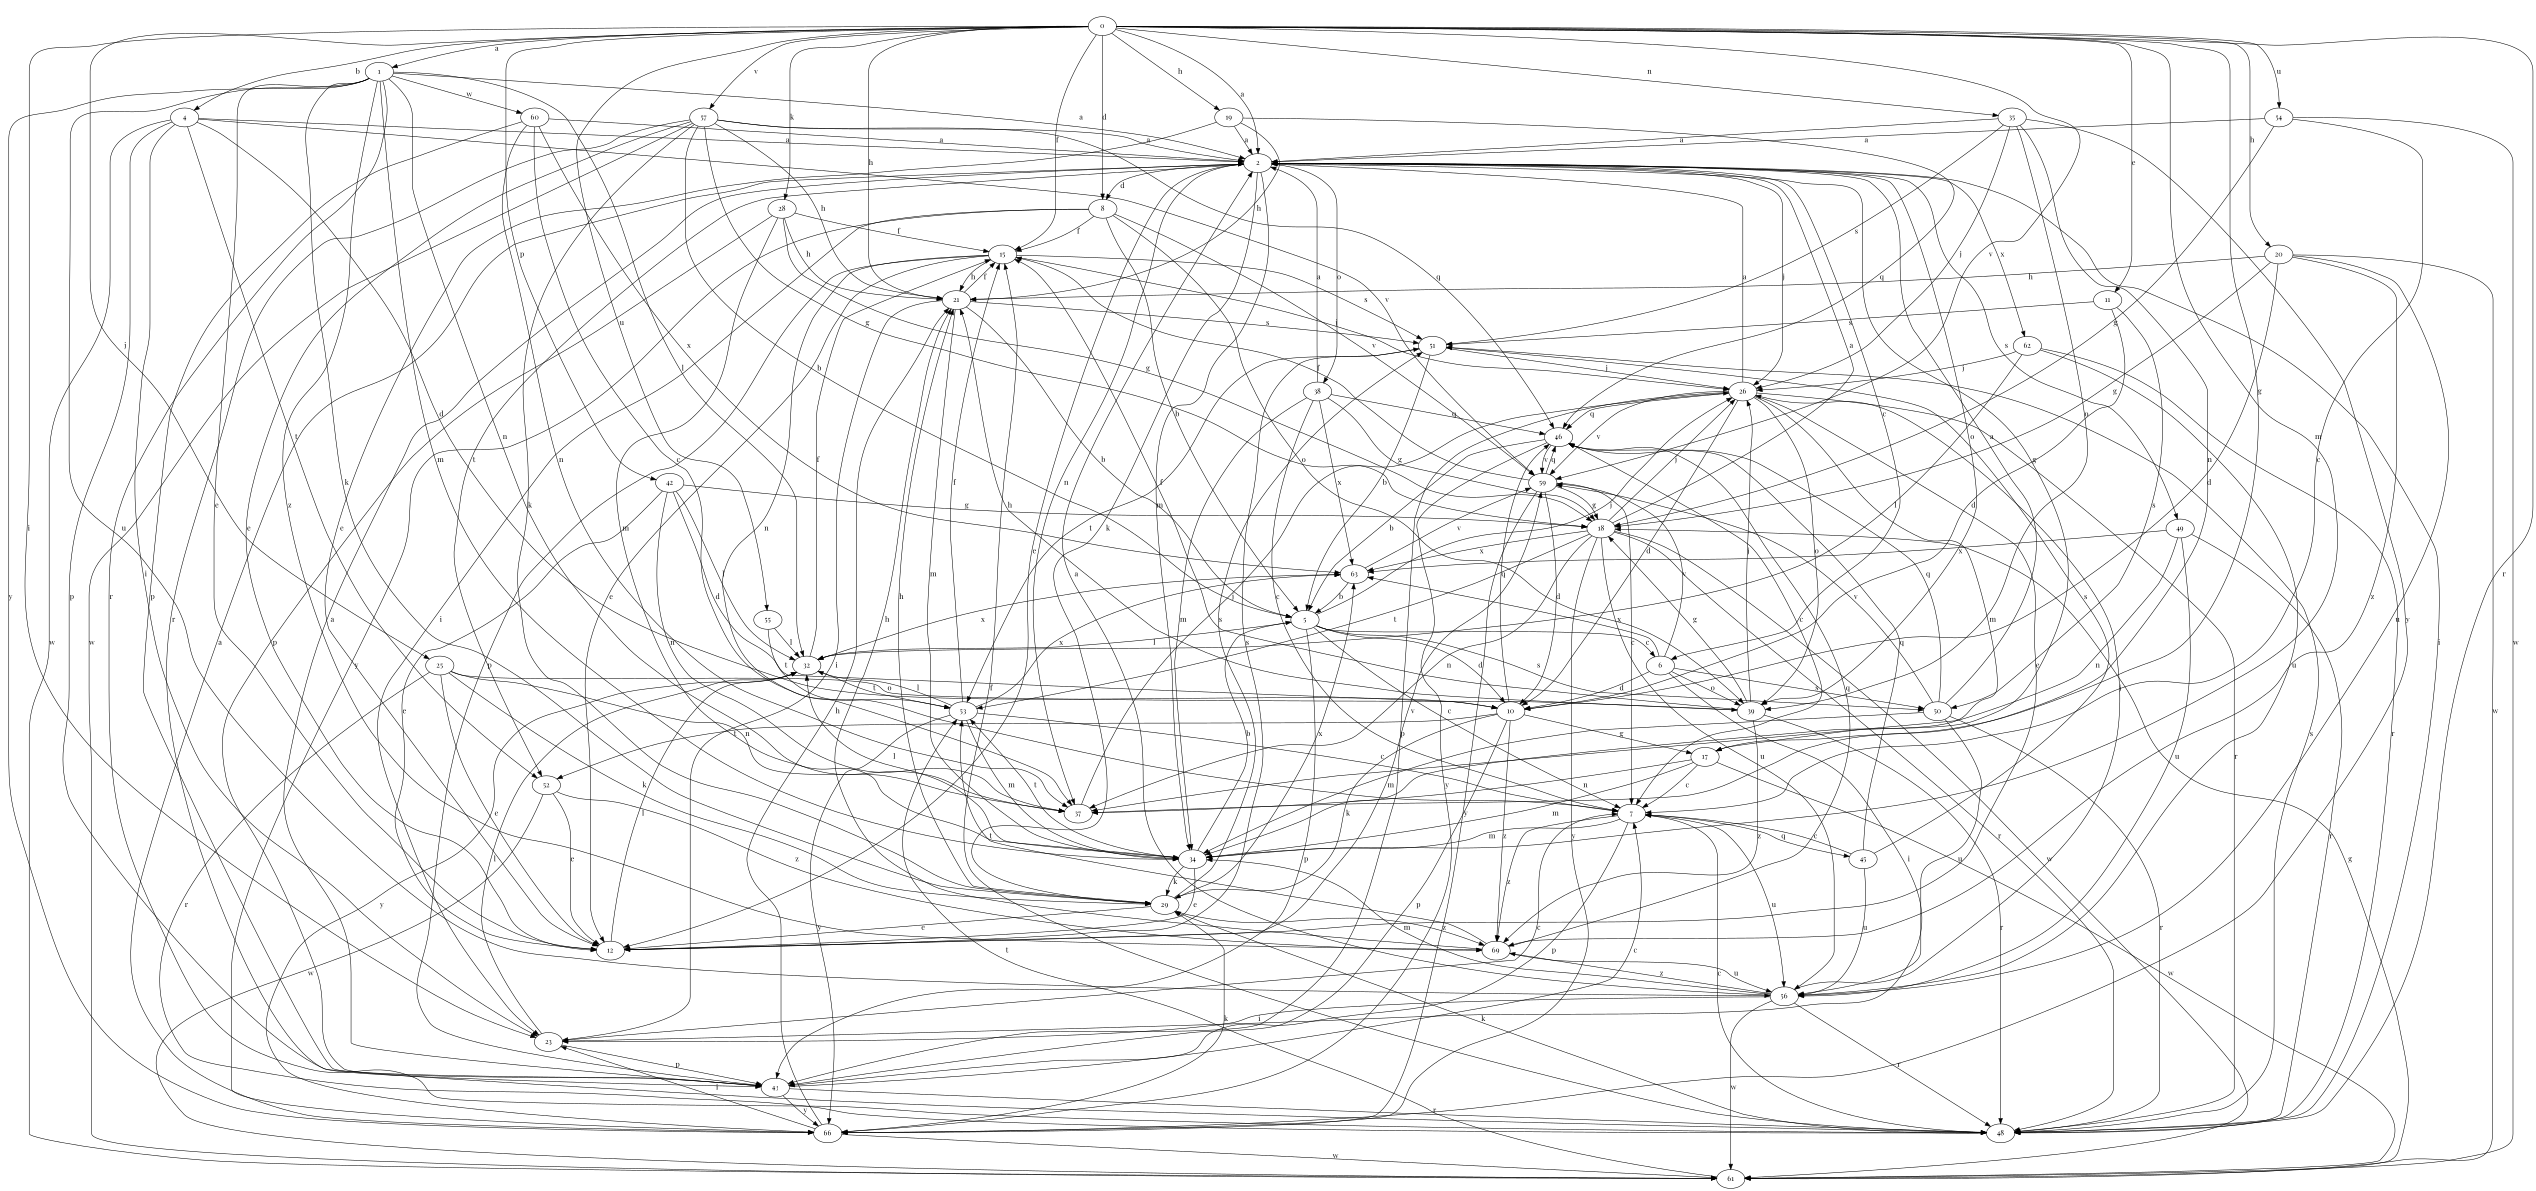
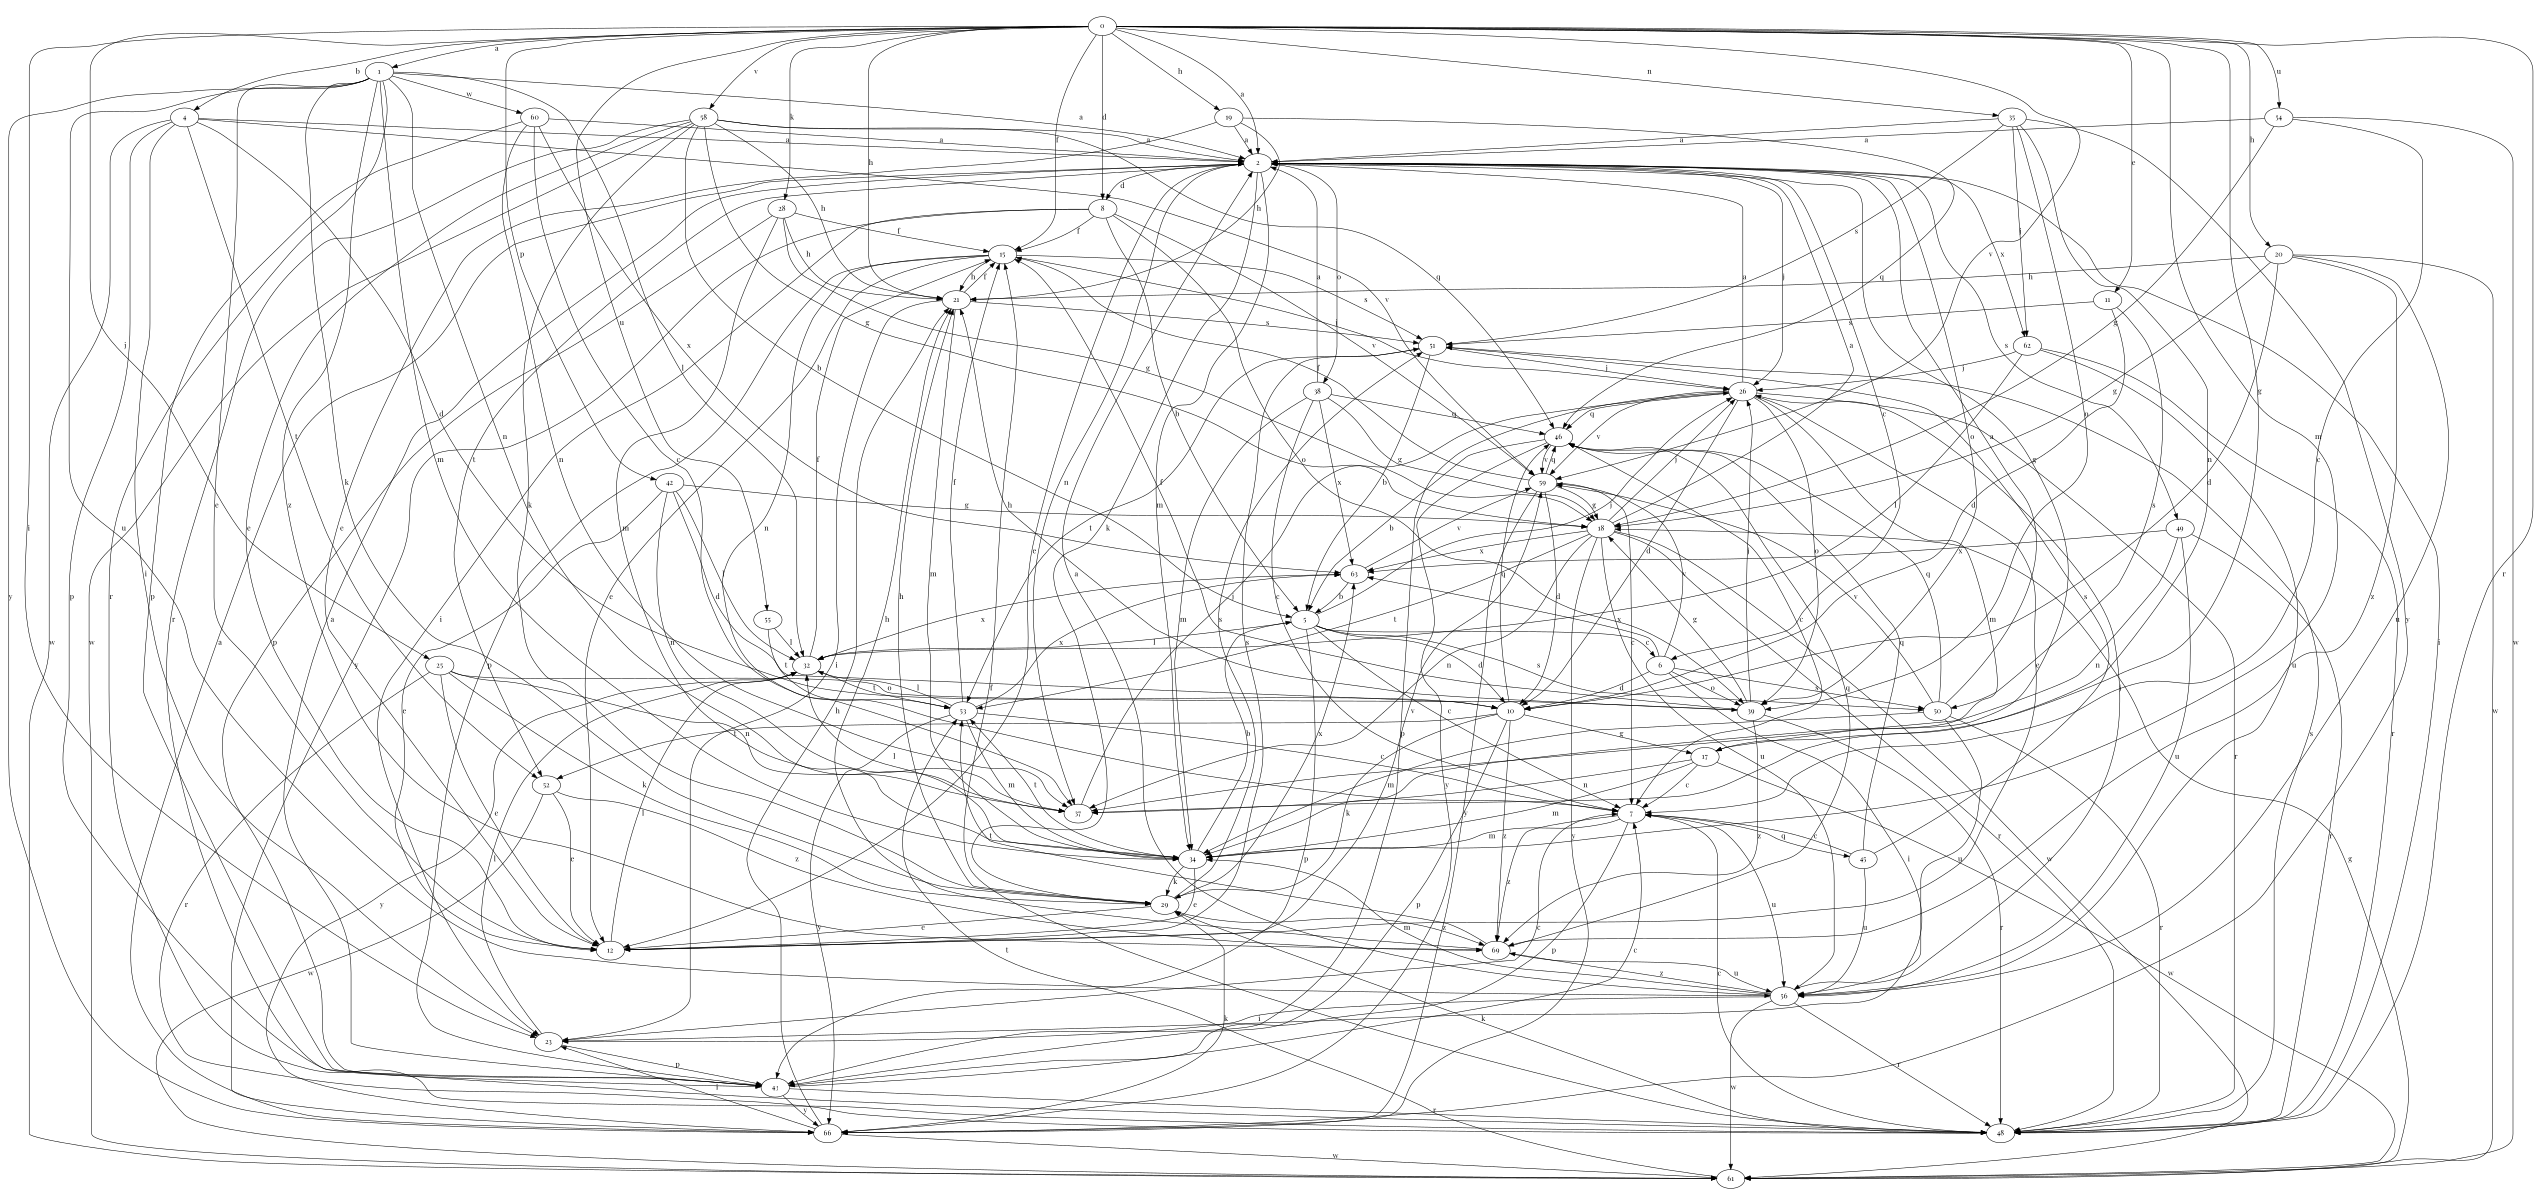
node "57": label "57" -> "58"
edge "35" -> "26": now "35" -> "62"
edge "21" -> "5": removed, label "b"
